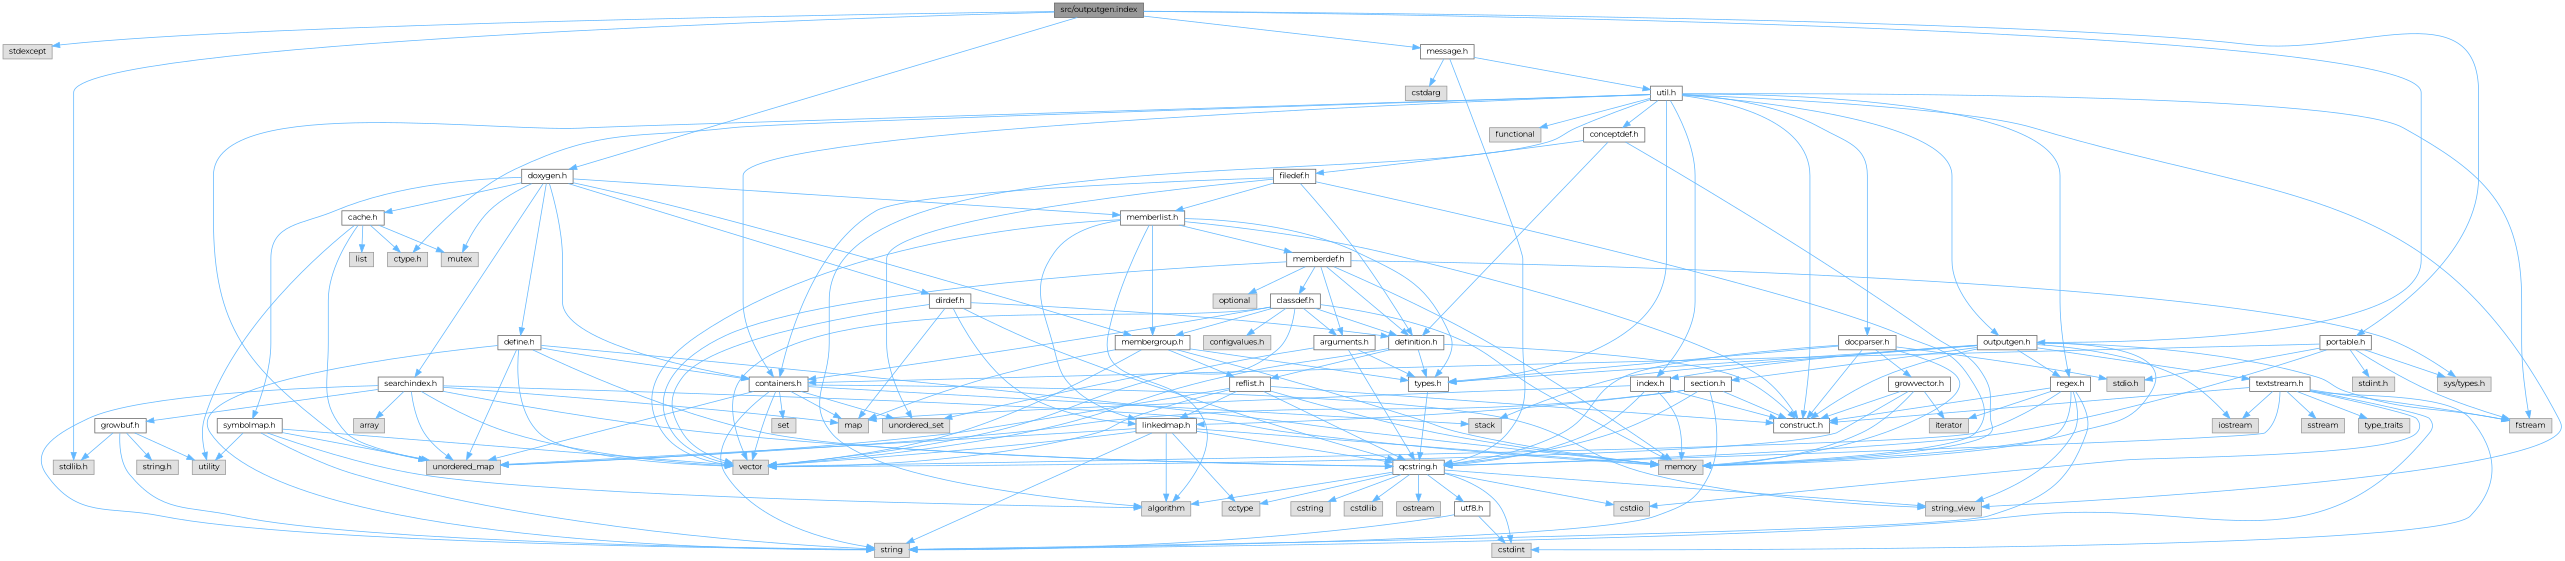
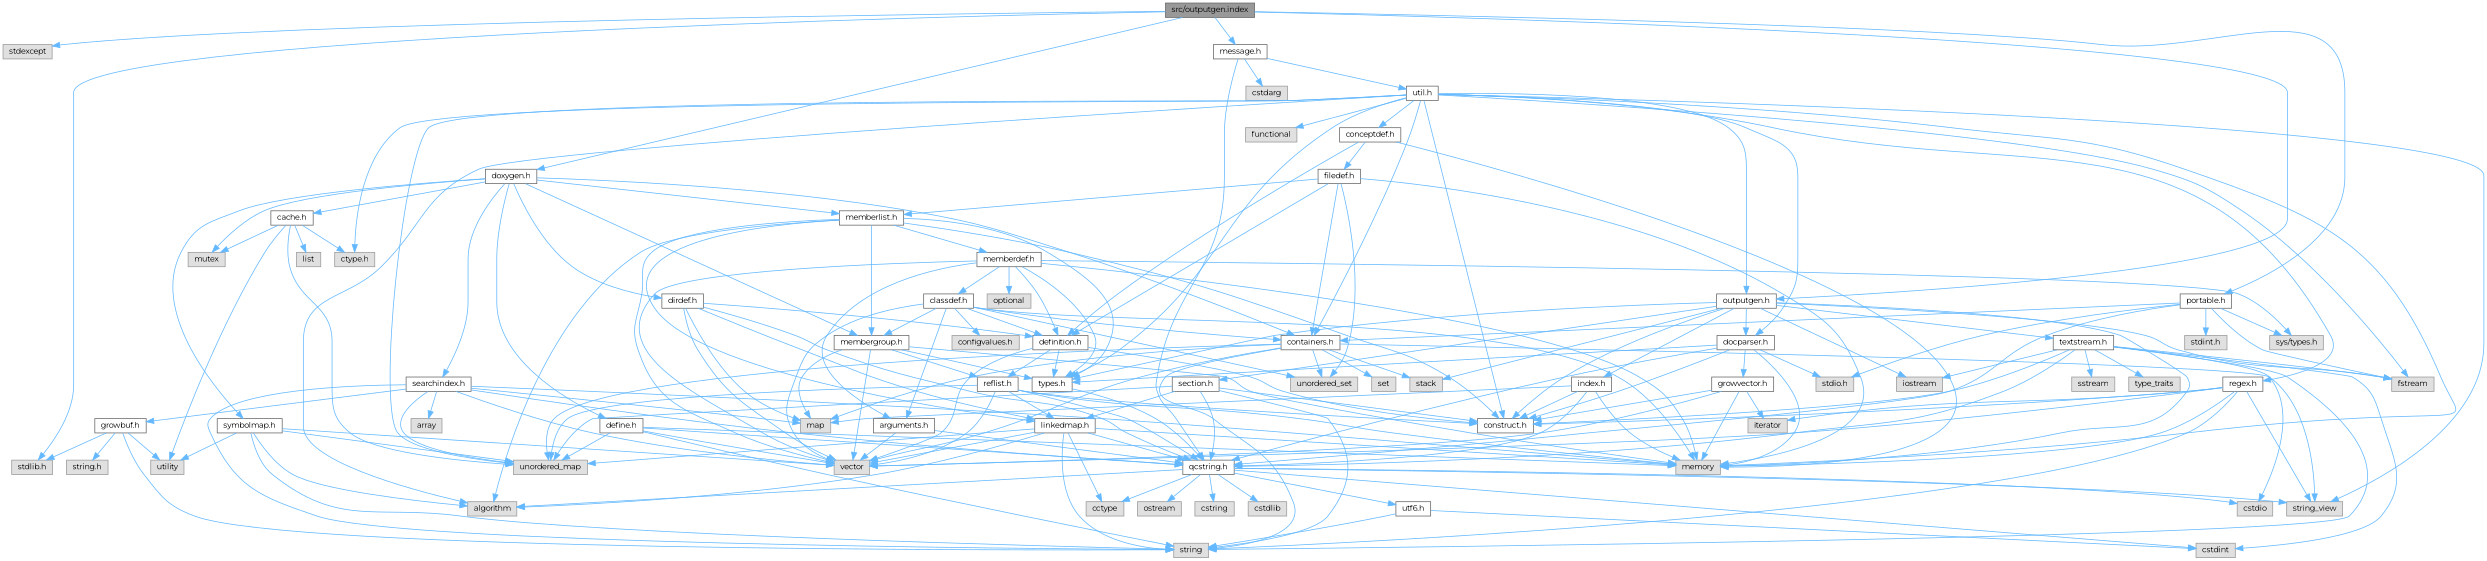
edge "util.h" -> "index.h": now "util.h" -> "memory"
edge "outputgen.h" -> "regex.h": now "outputgen.h" -> "docparser.h"
edge "arguments.h" -> "types.h": now "memberdef.h" -> "types.h"
edge "define.h" -> "containers.h": removed
node "utf8.h": label "utf8.h" -> "utf6.h"
